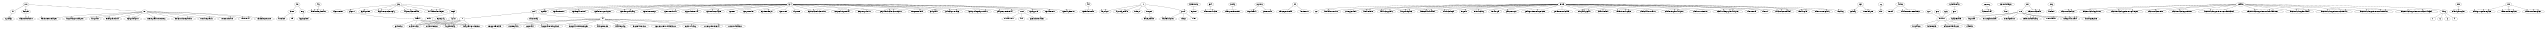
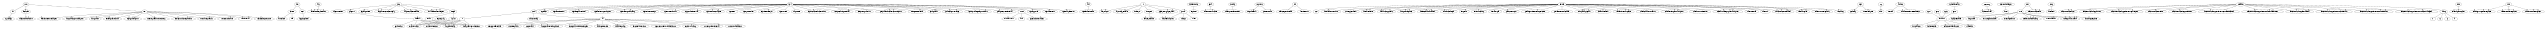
node "msg": label "msg" -> "scsi"
node "pipe-user-pages-hard": added
